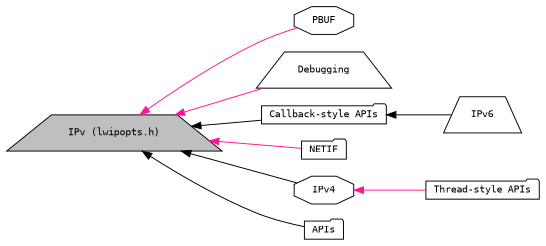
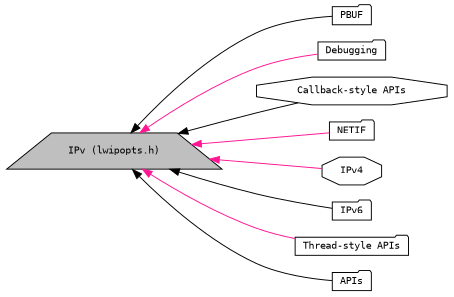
node "PBUF": shape octagon -> folder
edge "PBUF" -> "IPv (lwipopts.h)": color deeppink -> black
node "Debugging": shape trapezium -> folder
node "Callback-style APIs": shape folder -> octagon
edge "IPv6" -> "Callback-style APIs": now "IPv6" -> "IPv (lwipopts.h)"
node "IPv6": shape trapezium -> folder
edge "IPv4" -> "IPv (lwipopts.h)": color black -> deeppink
edge "Thread-style APIs" -> "IPv4": now "Thread-style APIs" -> "IPv (lwipopts.h)"
